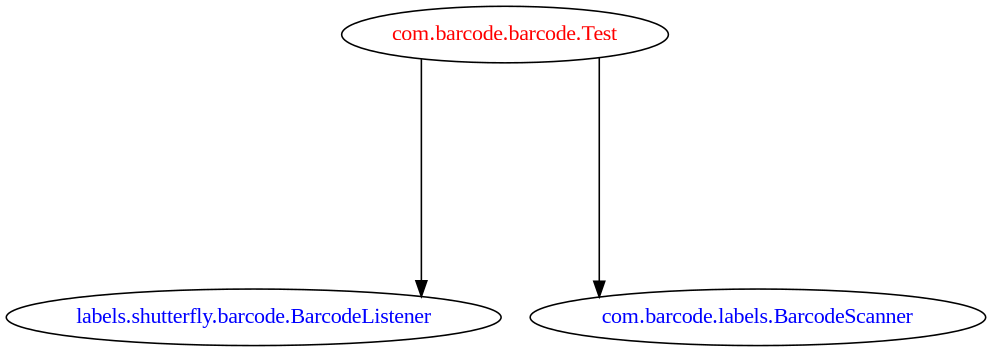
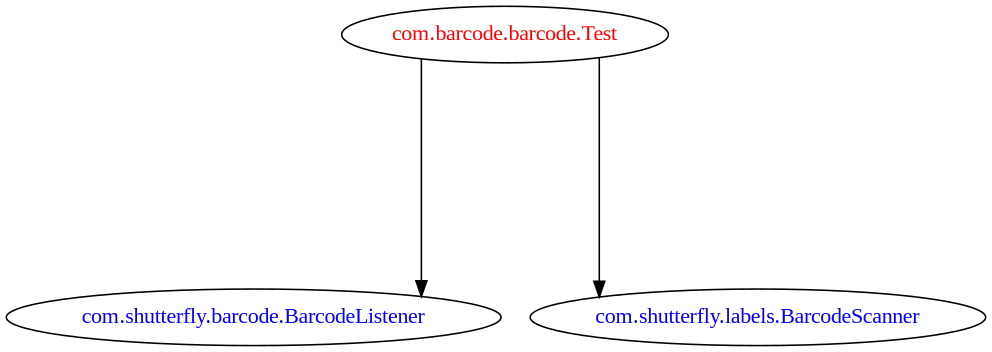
node "labels.shutterfly.barcode.BarcodeListener": label "labels.shutterfly.barcode.BarcodeListener" -> "com.shutterfly.barcode.BarcodeListener"
node "com.barcode.labels.BarcodeScanner": label "com.barcode.labels.BarcodeScanner" -> "com.shutterfly.labels.BarcodeScanner"
